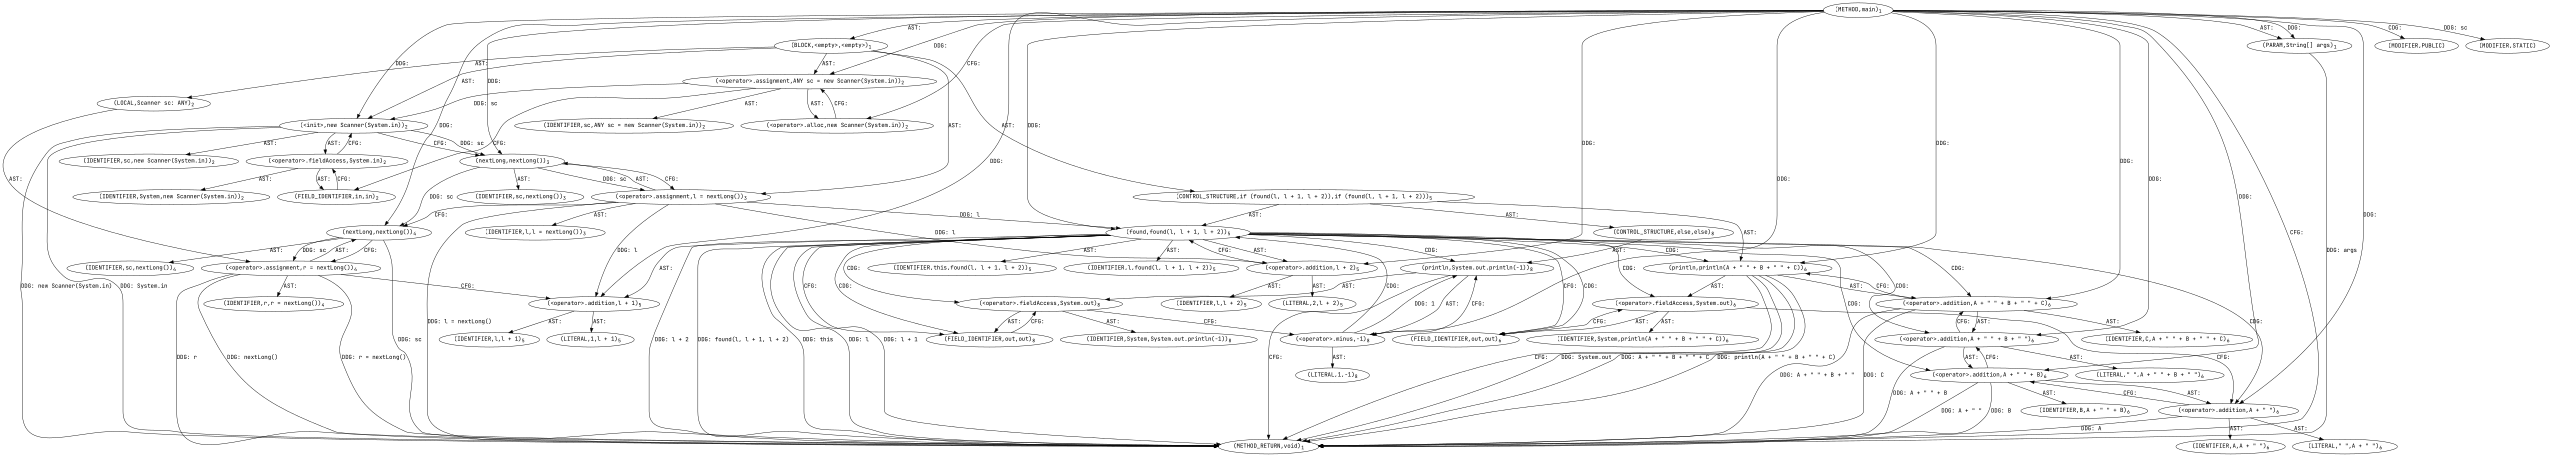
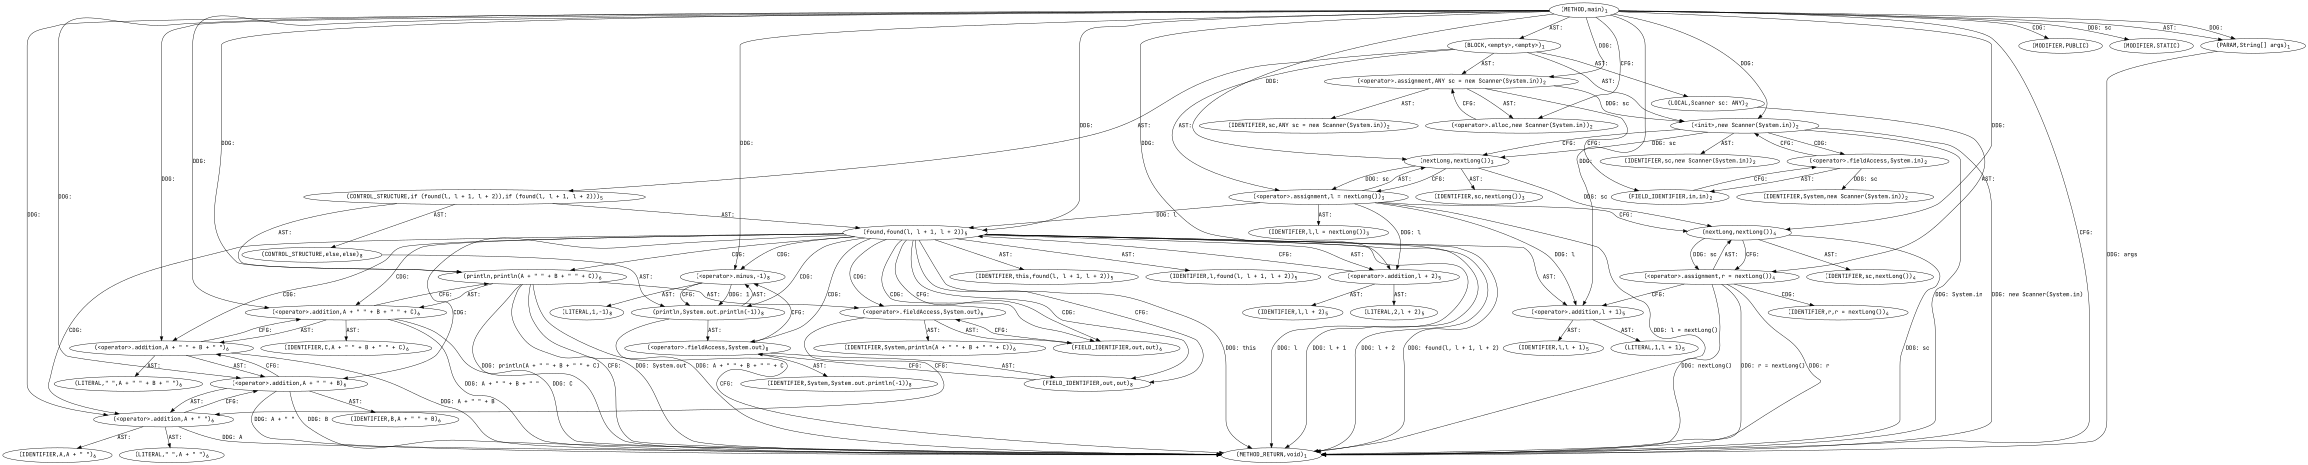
edge "(<init>,new Scanner(System.in))" -> "(<operator>.fieldAccess,System.in)": label "AST: " -> "CDG: "
edge "(<operator>.fieldAccess,System.in)" -> "(IDENTIFIER,System,new Scanner(System.in))": label "AST: " -> "DDG: sc"
edge "(<operator>.minus,-1)" -> "(found,found(l, l + 1, l + 2))": reversed
edge "(<operator>.assignment,r = nextLong())" -> "(IDENTIFIER,r,r = nextLong())": label "AST: " -> "CDG: "
